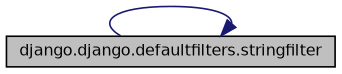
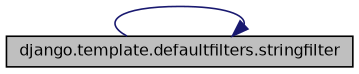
node "django.django.defaultfilters.stringfilter": label "django.django.defaultfilters.stringfilter" -> "django.template.defaultfilters.stringfilter"
